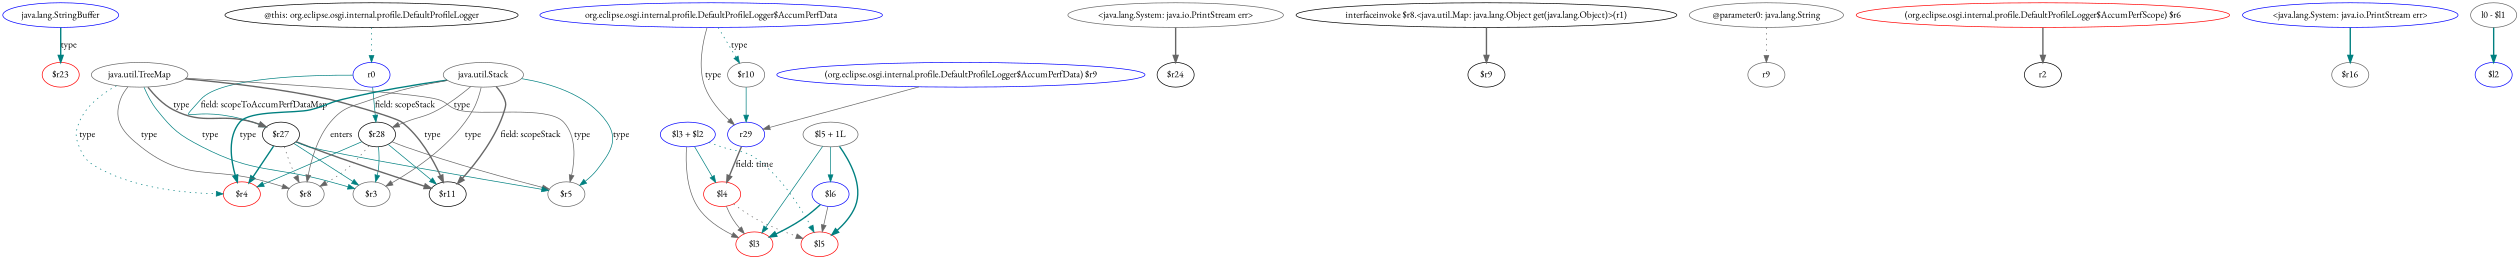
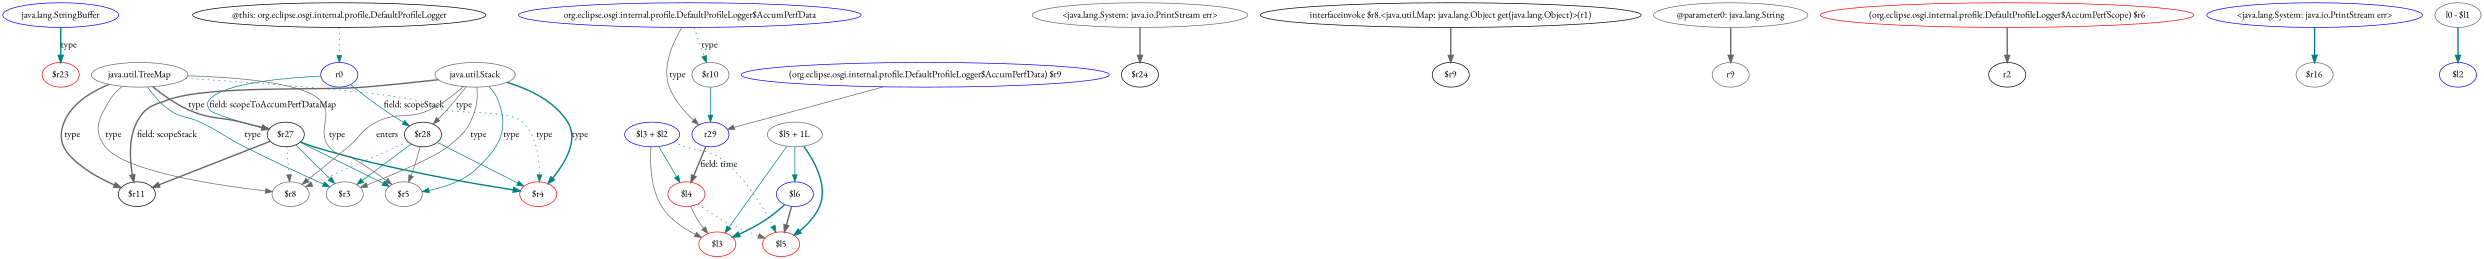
edge "@parameter0: java.lang.String" -> "r9": style dotted -> bold
edge "$r28" -> "$r11": removed
edge "$l6" -> "$l5": style solid -> bold
